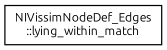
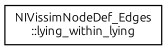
node "NIVissimNodeDef_Edges ::lying_within_match": label "NIVissimNodeDef_Edges ::lying_within_match" -> "NIVissimNodeDef_Edges ::lying_within_lying"
